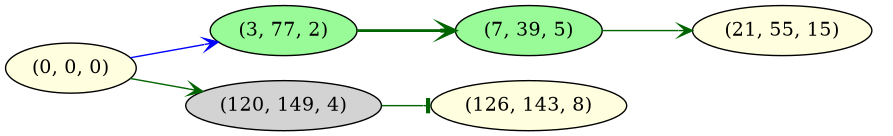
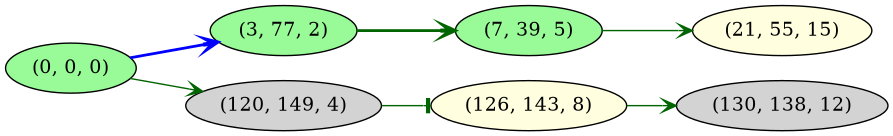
edge "(0, 0, 0)" -> "(3, 77, 2)": style solid -> bold
node "(0, 0, 0)": fillcolor lightyellow -> palegreen
node "(130, 138, 12)": added
